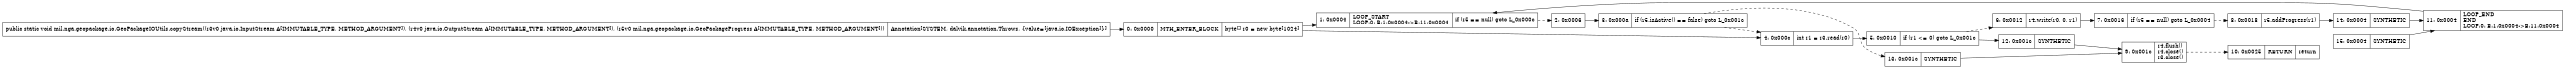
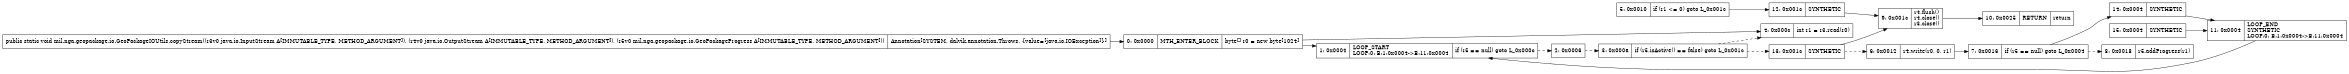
node "11: 0x0004": text "END" -> "SYNTHETIC"
edge "2: 0x0006" -> "3: 0x000a": style solid -> dashed
edge "8: 0x0018" -> "14: 0x0004": now "7: 0x0016" -> "14: 0x0004"
edge "5: 0x0010" -> "6: 0x0012": now "13: 0x001c" -> "6: 0x0012"
edge "4: 0x000c" -> "5: 0x0010": removed
edge "9: 0x001c" -> "10: 0x0025": style dashed -> solid
